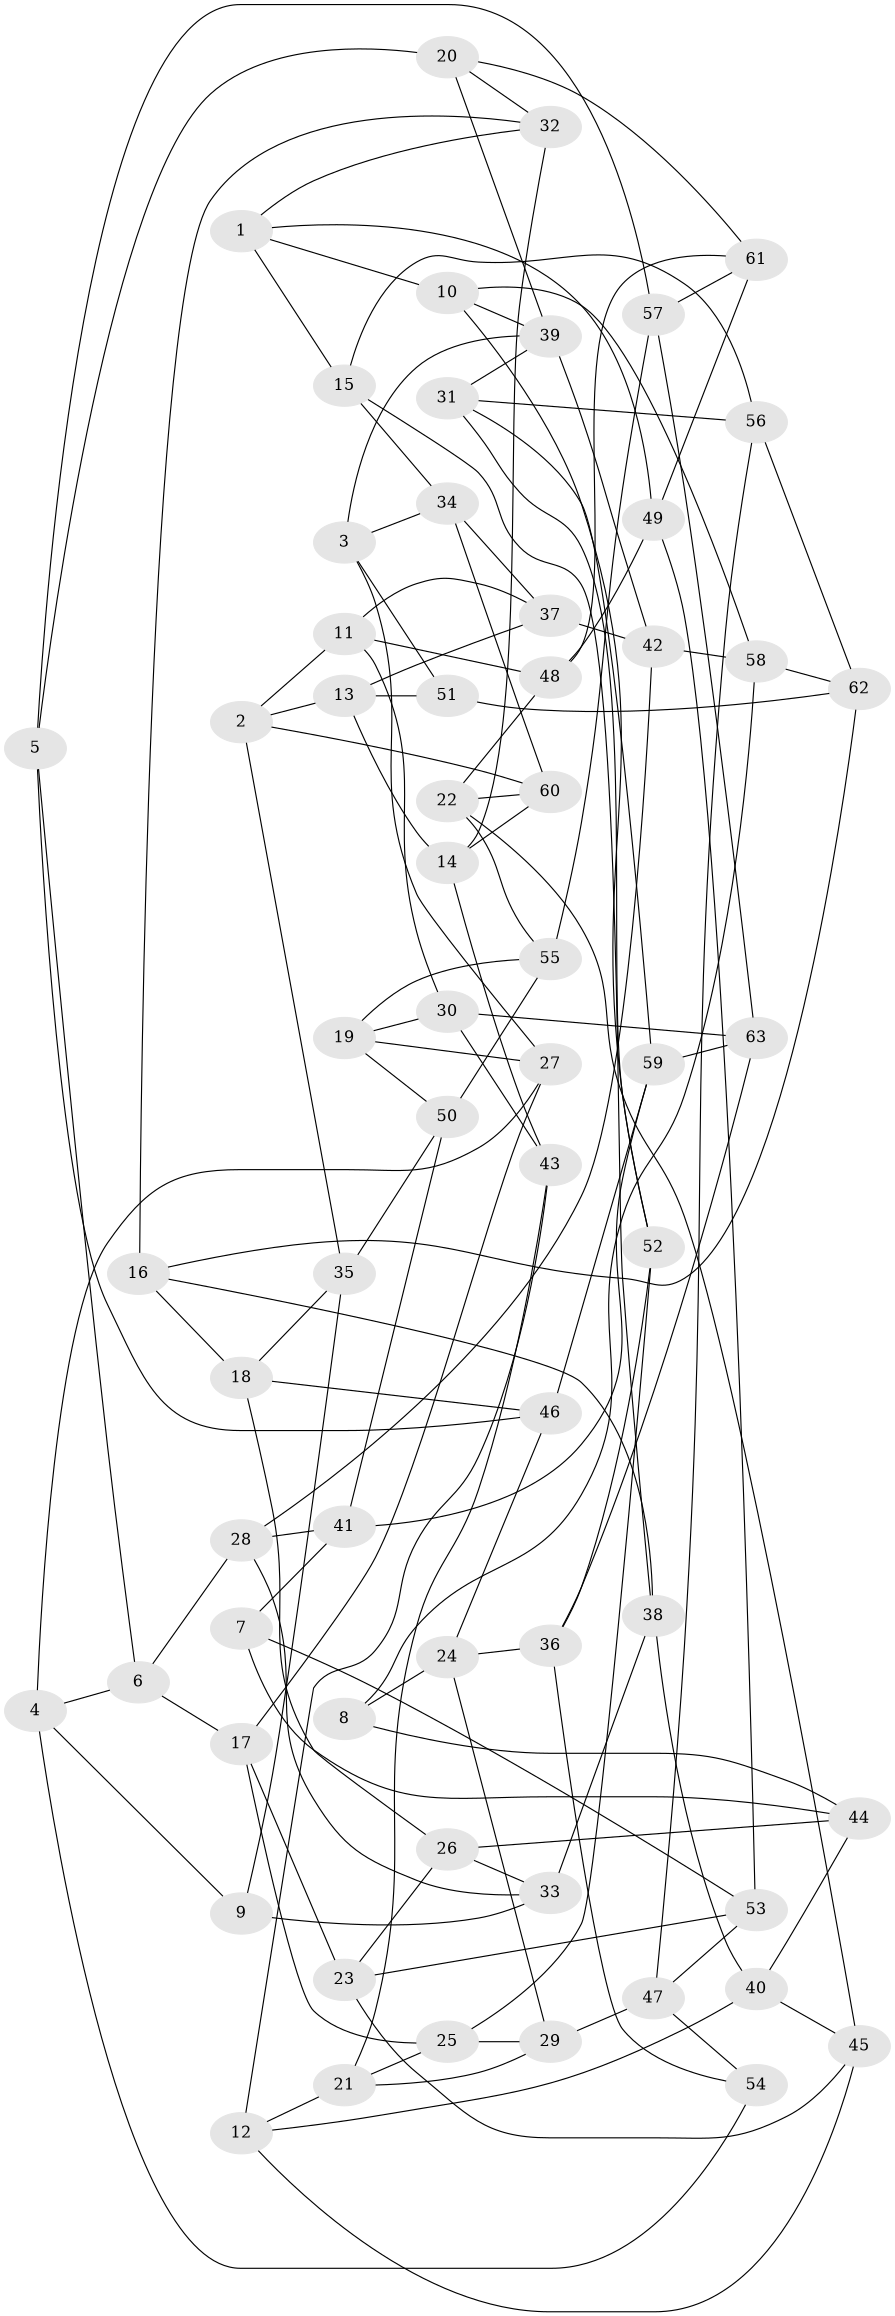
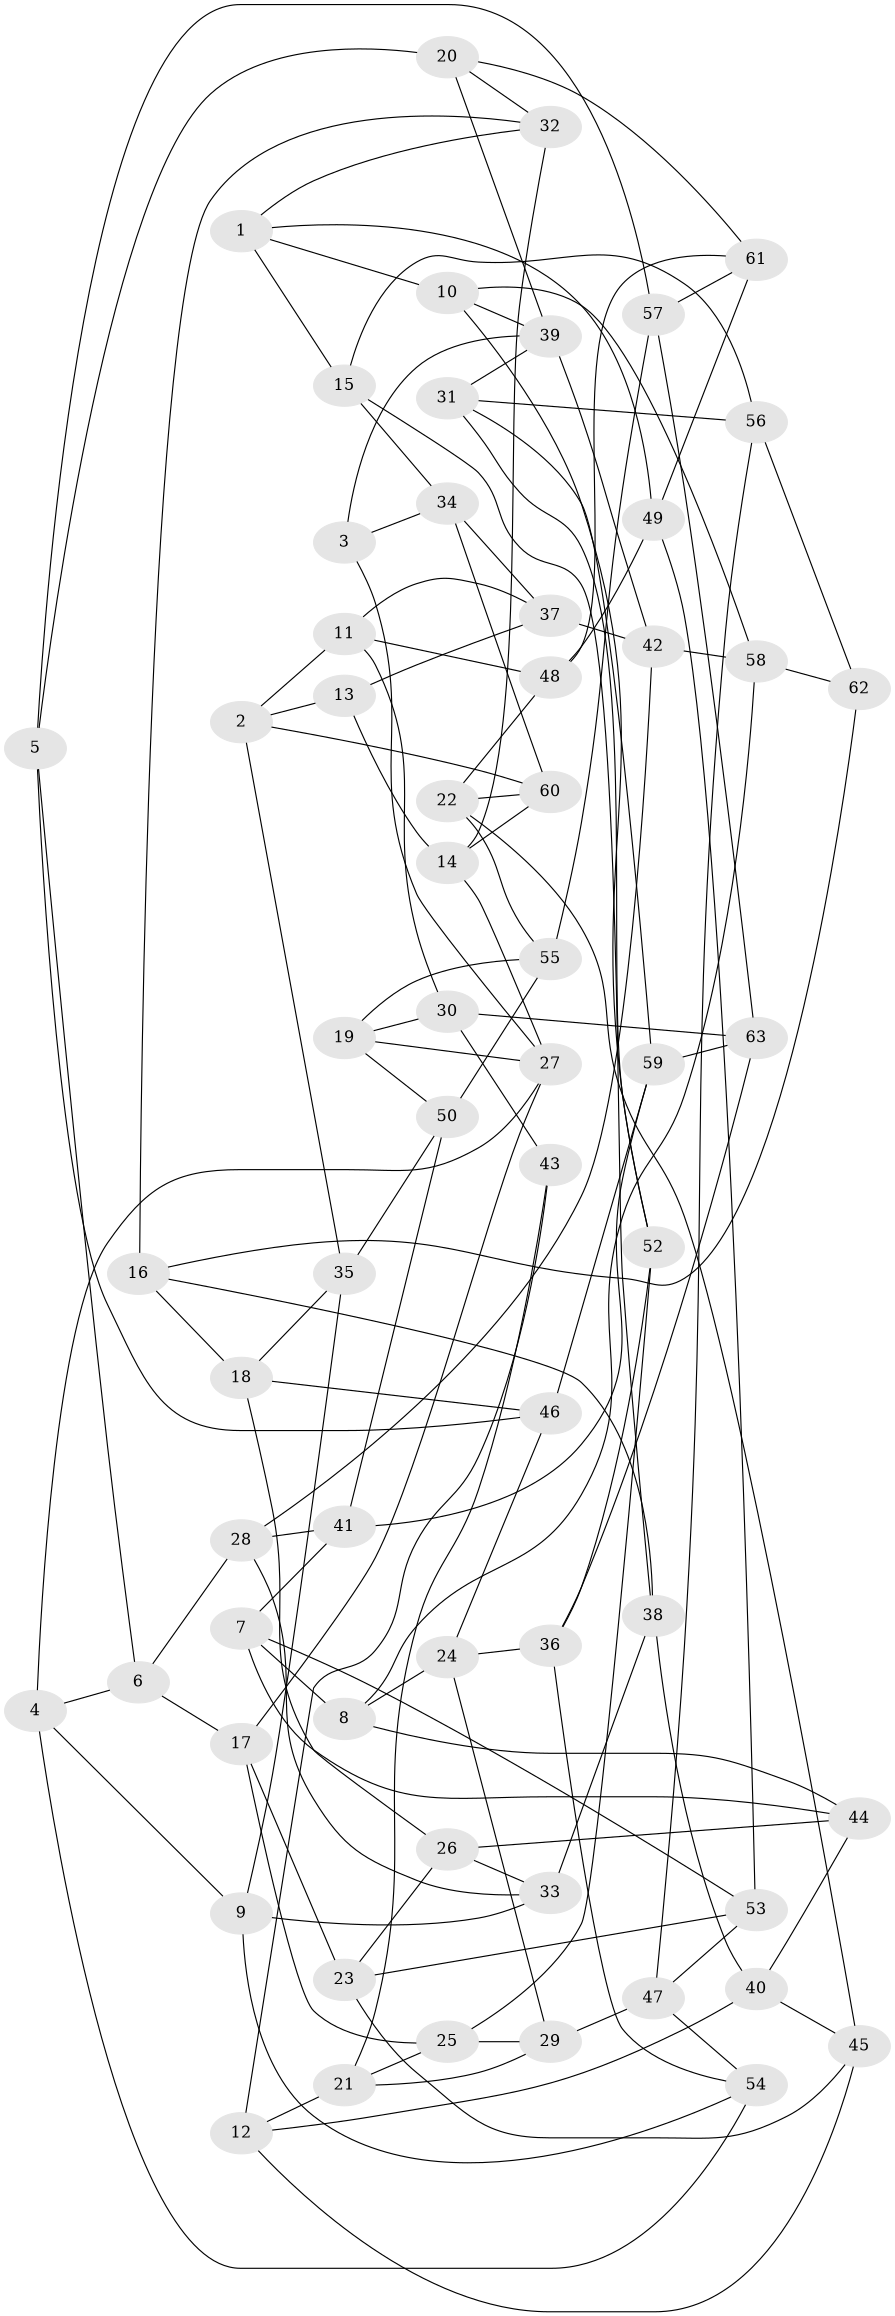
node "51": removed
edge "14" -- "43": now "14" -- "27"
edge "7" -- "8": added
edge "9" -- "54": added
